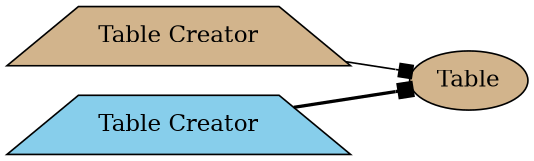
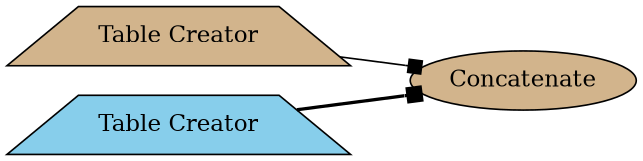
node "Table": label "Table" -> "Concatenate"
